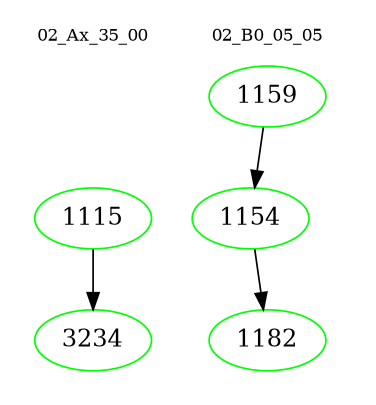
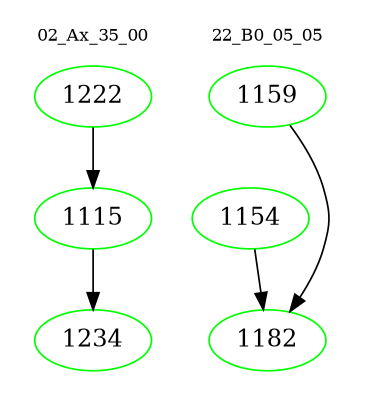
cluster "02_B0_05_05": label "02_B0_05_05" -> "22_B0_05_05"
node "1222": added
edge "1159" -> "1154": now "1159" -> "1182"
node "3234": label "3234" -> "1234"
